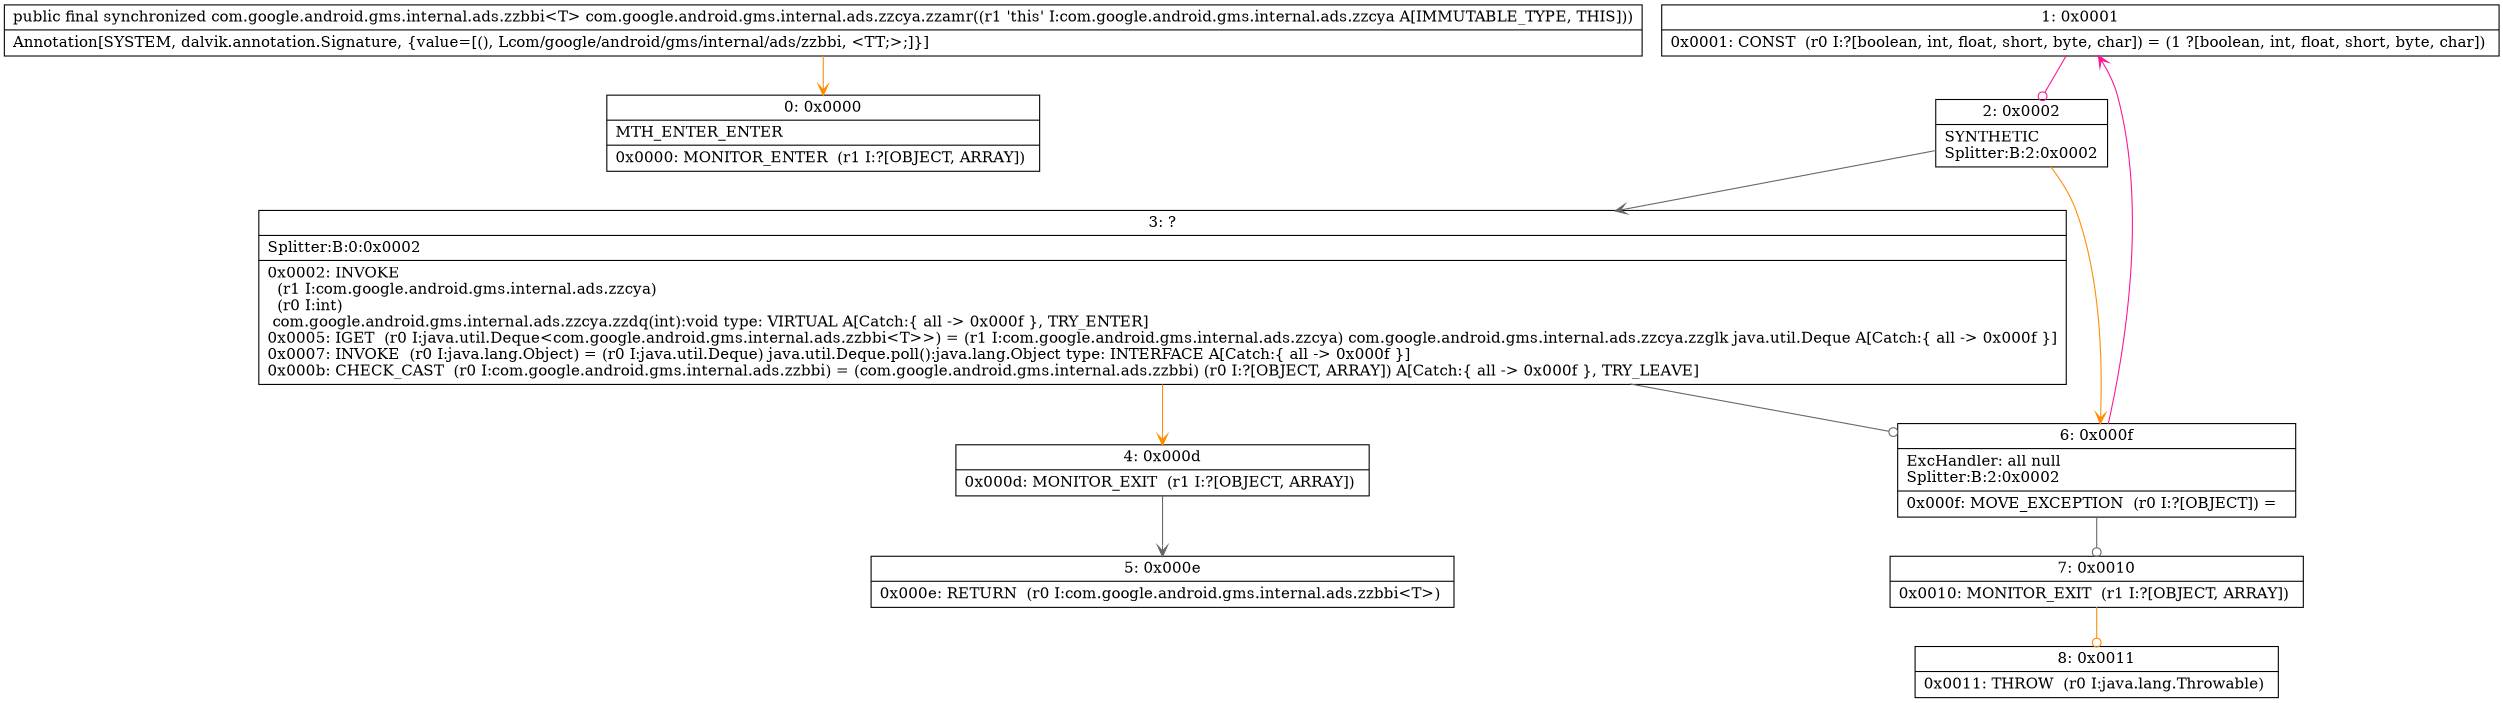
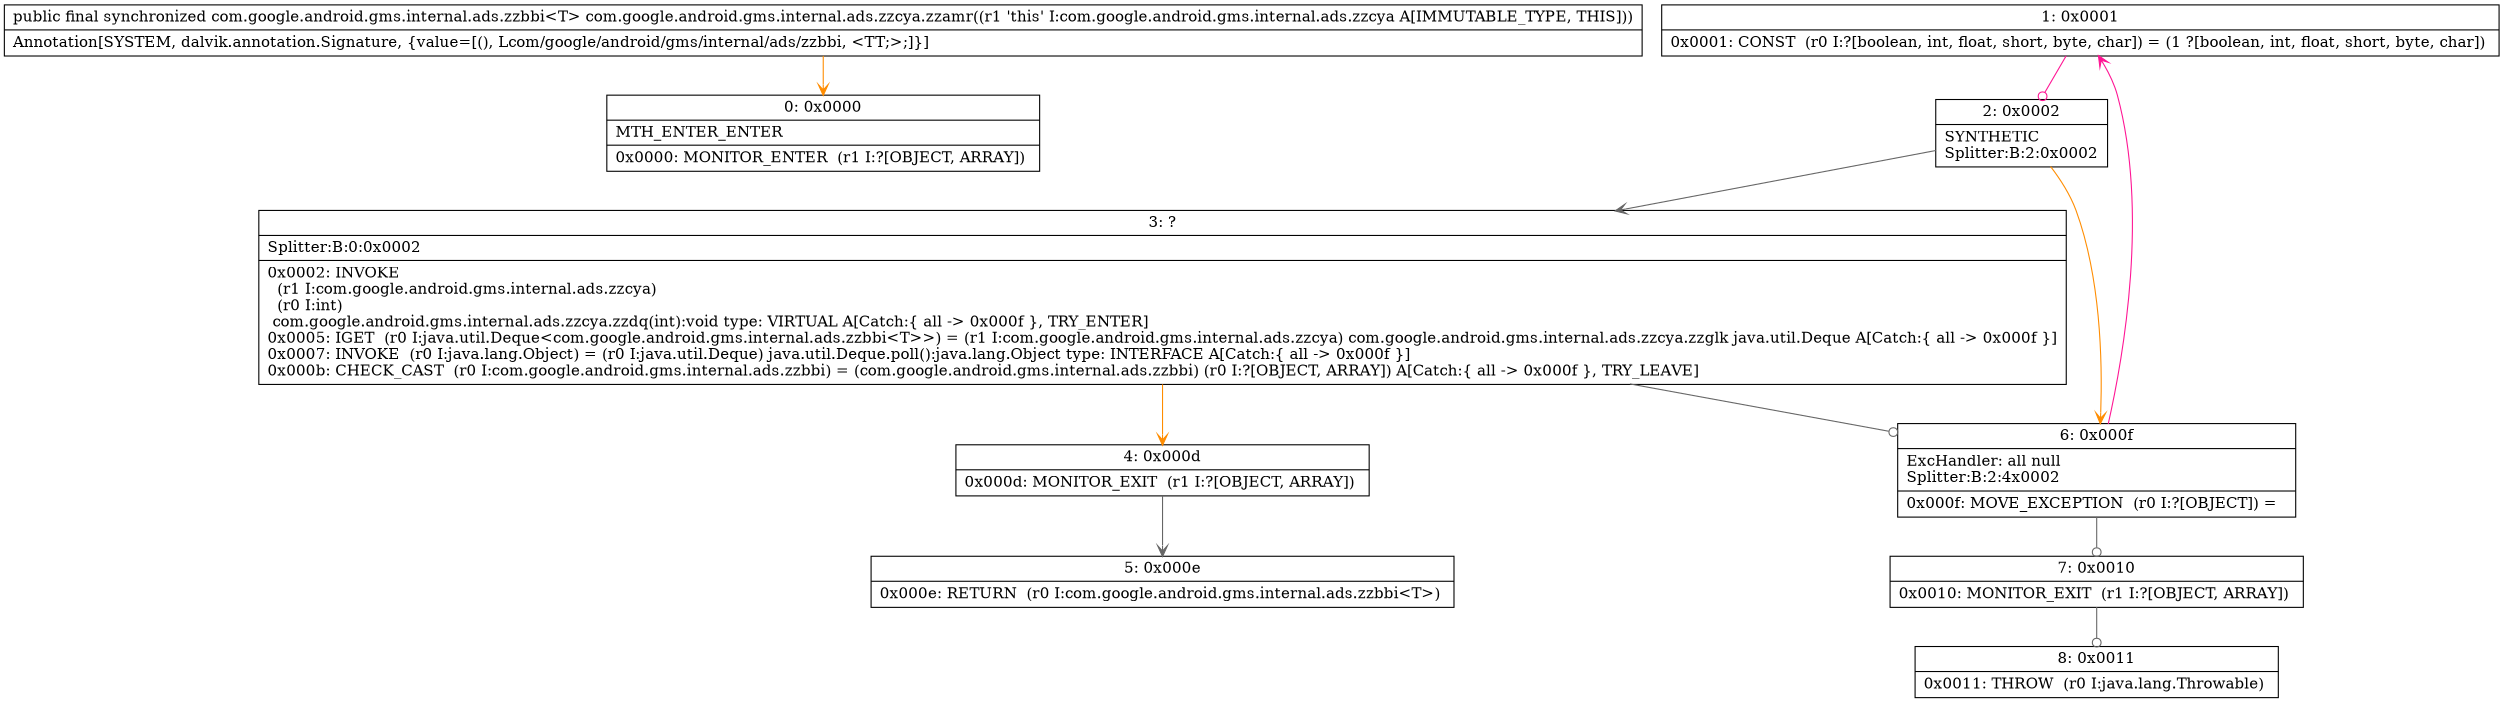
node "6: 0x000f": text "Splitter:B:2:0x0002" -> "Splitter:B:2:4x0002"
edge "7: 0x0010" -> "8: 0x0011": color darkorange -> gray40
